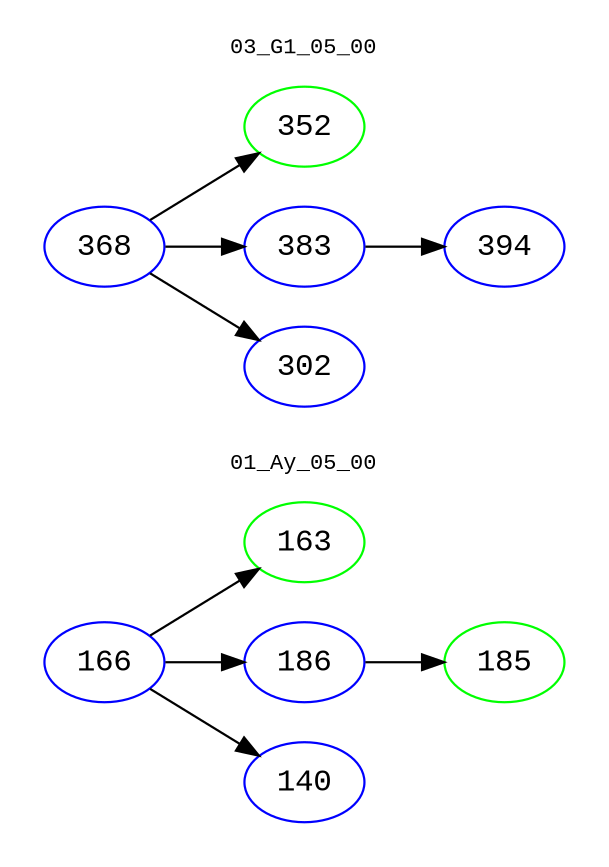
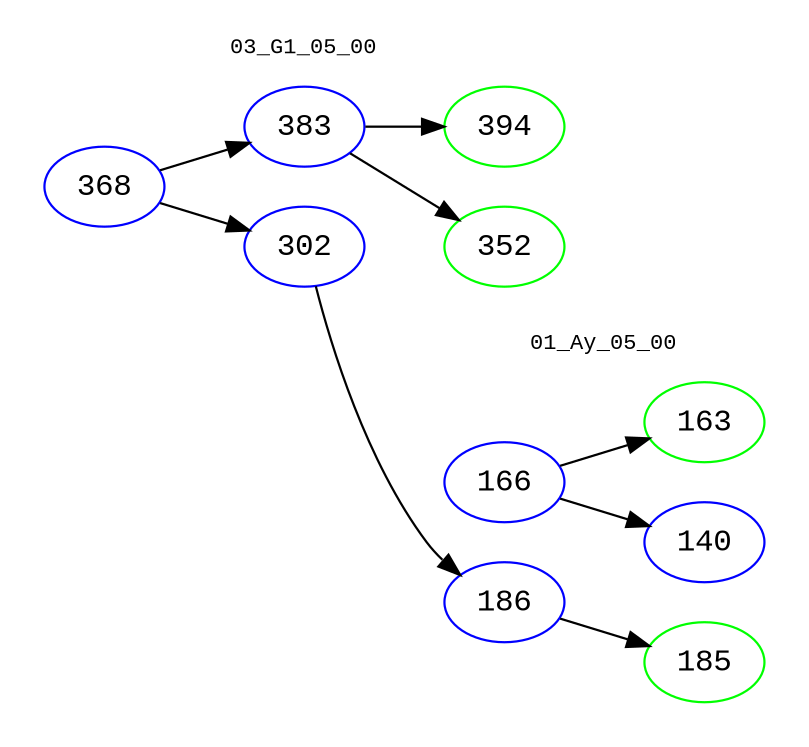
edge "368" -> "352": now "383" -> "352"
node "394": color blue -> green
edge "166" -> "186": now "302" -> "186"
